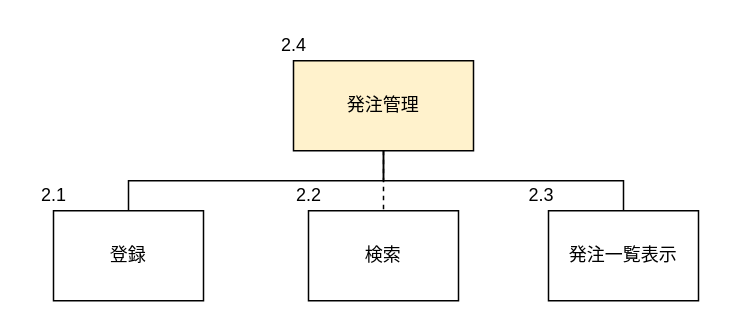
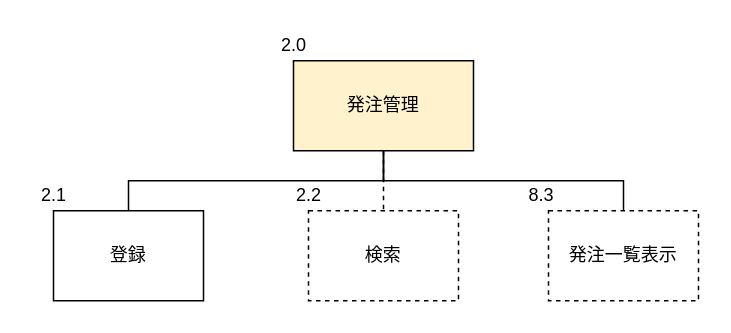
node "2.4": label "2.4" -> "2.0"
node "2.3": label "2.3" -> "8.3"
node "検索": style solid -> dashed
node "発注一覧表示": style solid -> dashed
